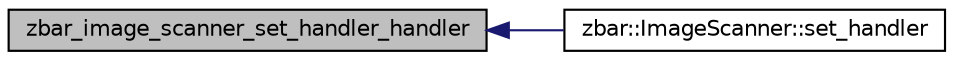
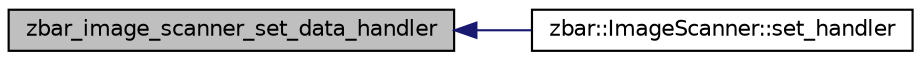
node "zbar_image_scanner_set_handler_handler": label "zbar_image_scanner_set_handler_handler" -> "zbar_image_scanner_set_data_handler"
